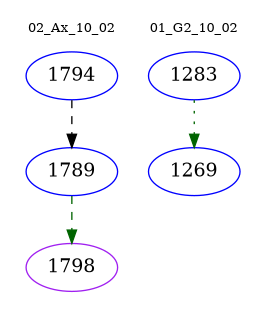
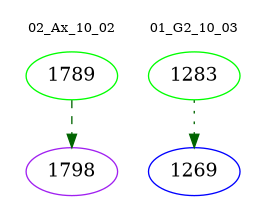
cluster "01_G2_10_02": label "01_G2_10_02" -> "01_G2_10_03"
node "1794": removed
node "1283": color blue -> green
node "1789": color blue -> green
